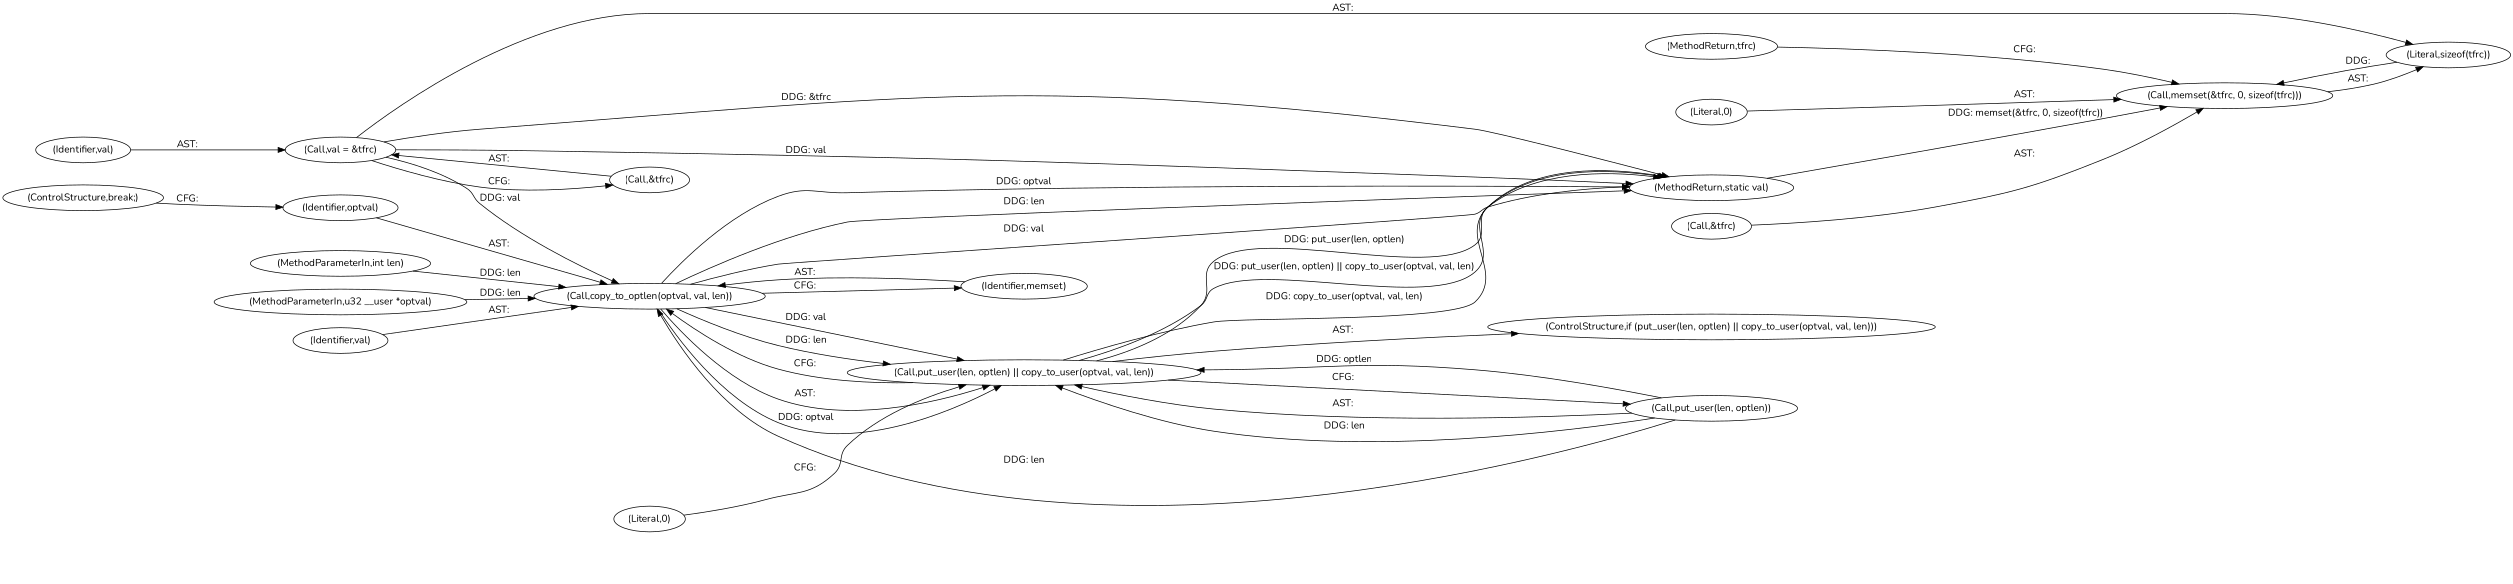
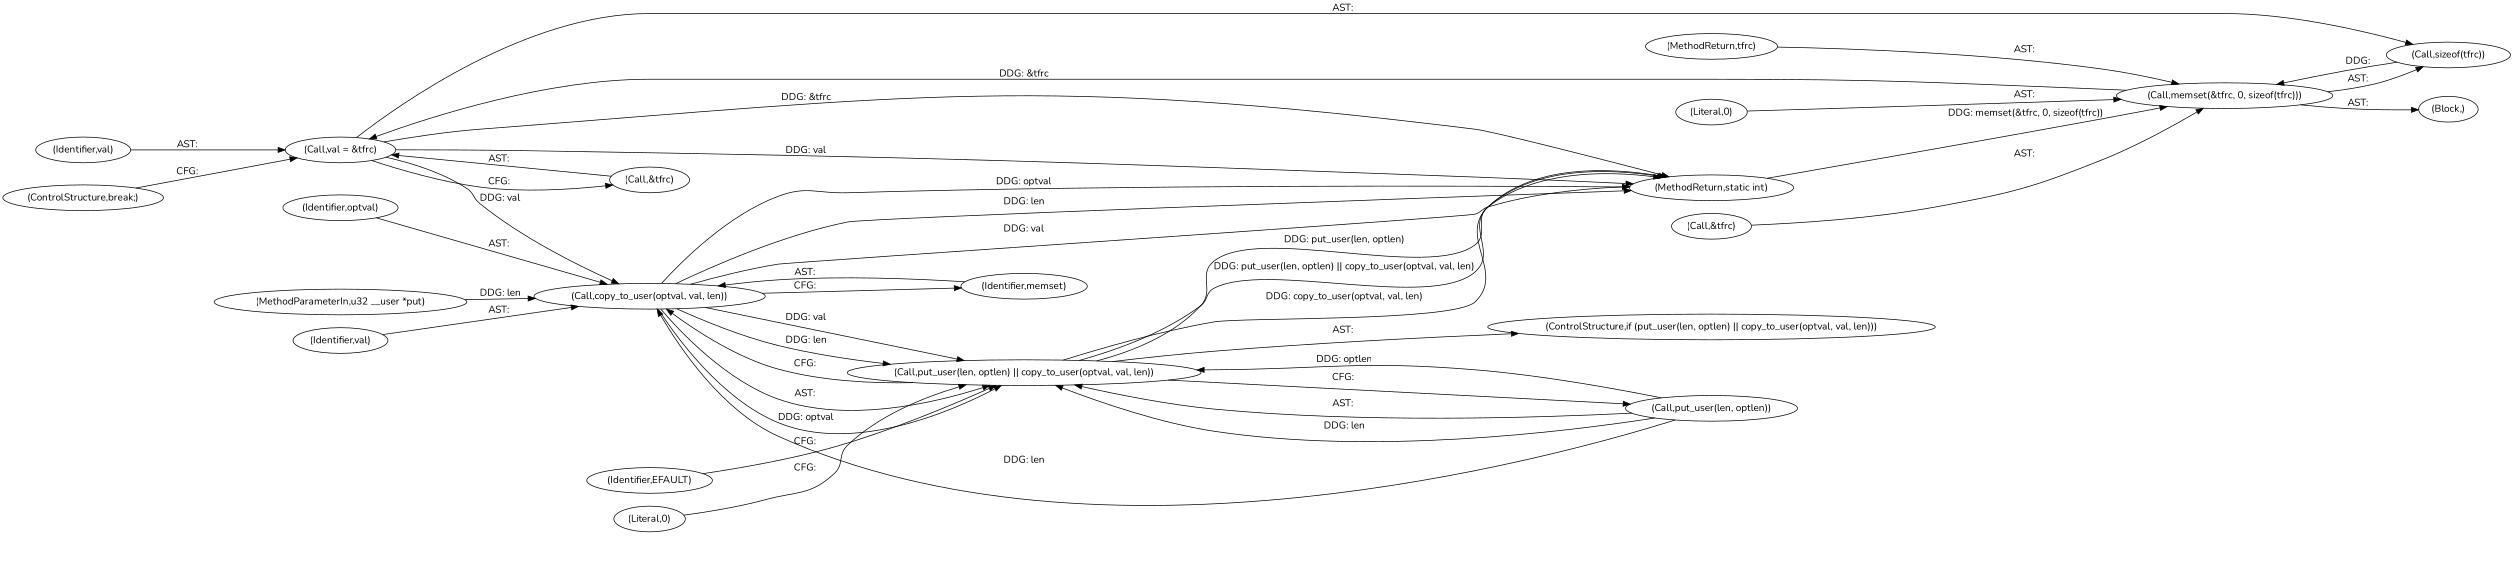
edge "(MethodReturn,tfrc)" -> "(Call,memset(&tfrc, 0, sizeof(tfrc)))": label "CFG: " -> "AST: "
node "(Literal,sizeof(tfrc))": label "(Literal,sizeof(tfrc))" -> "(Call,sizeof(tfrc))"
edge "(Call,memset(&tfrc, 0, sizeof(tfrc)))" -> "(Call,val = &tfrc)": added, label "DDG: &tfrc"
node "(Block,)": added
node "(MethodReturn,static val)": label "(MethodReturn,static val)" -> "(MethodReturn,static int)"
edge "(ControlStructure,break;)" -> "(Identifier,optval)": now "(ControlStructure,break;)" -> "(Call,val = &tfrc)"
node "(MethodParameterIn,int len)": removed
node "(Call,copy_to_optlen(optval, val, len))": label "(Call,copy_to_optlen(optval, val, len))" -> "(Call,copy_to_user(optval, val, len))"
node "(MethodParameterIn,u32 __user *optval)": label "(MethodParameterIn,u32 __user *optval)" -> "(MethodParameterIn,u32 __user *put)"
node "(Identifier,EFAULT)": added
